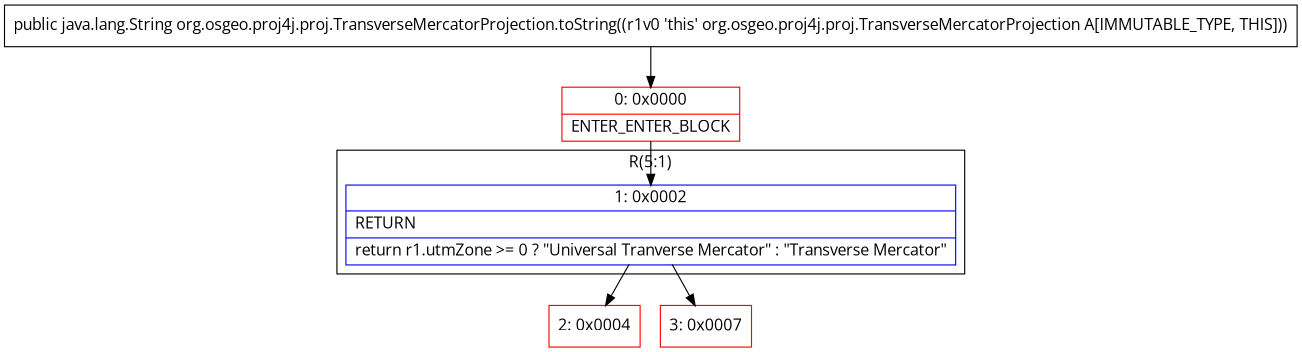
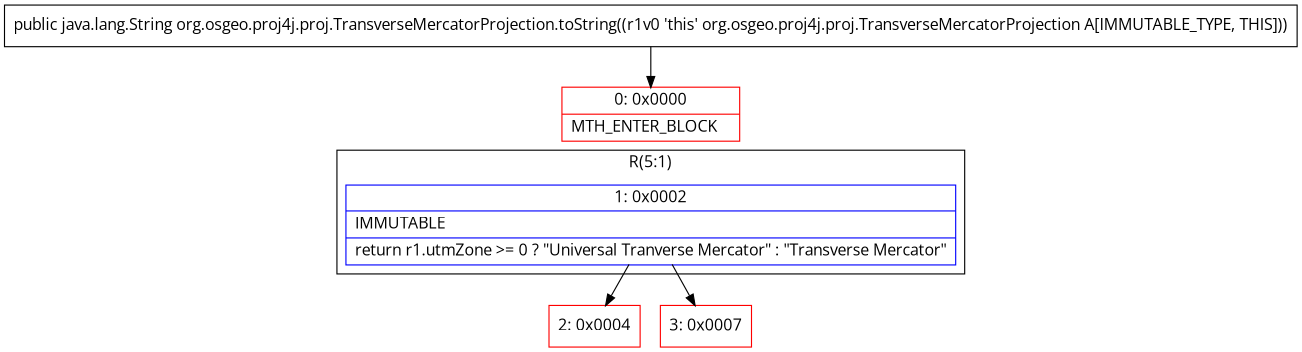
node "0: 0x0000": text "ENTER_ENTER_BLOCK" -> "MTH_ENTER_BLOCK"
edge "0: 0x0000" -> "1: 0x0002": removed
node "1: 0x0002": text "RETURN" -> "IMMUTABLE"
